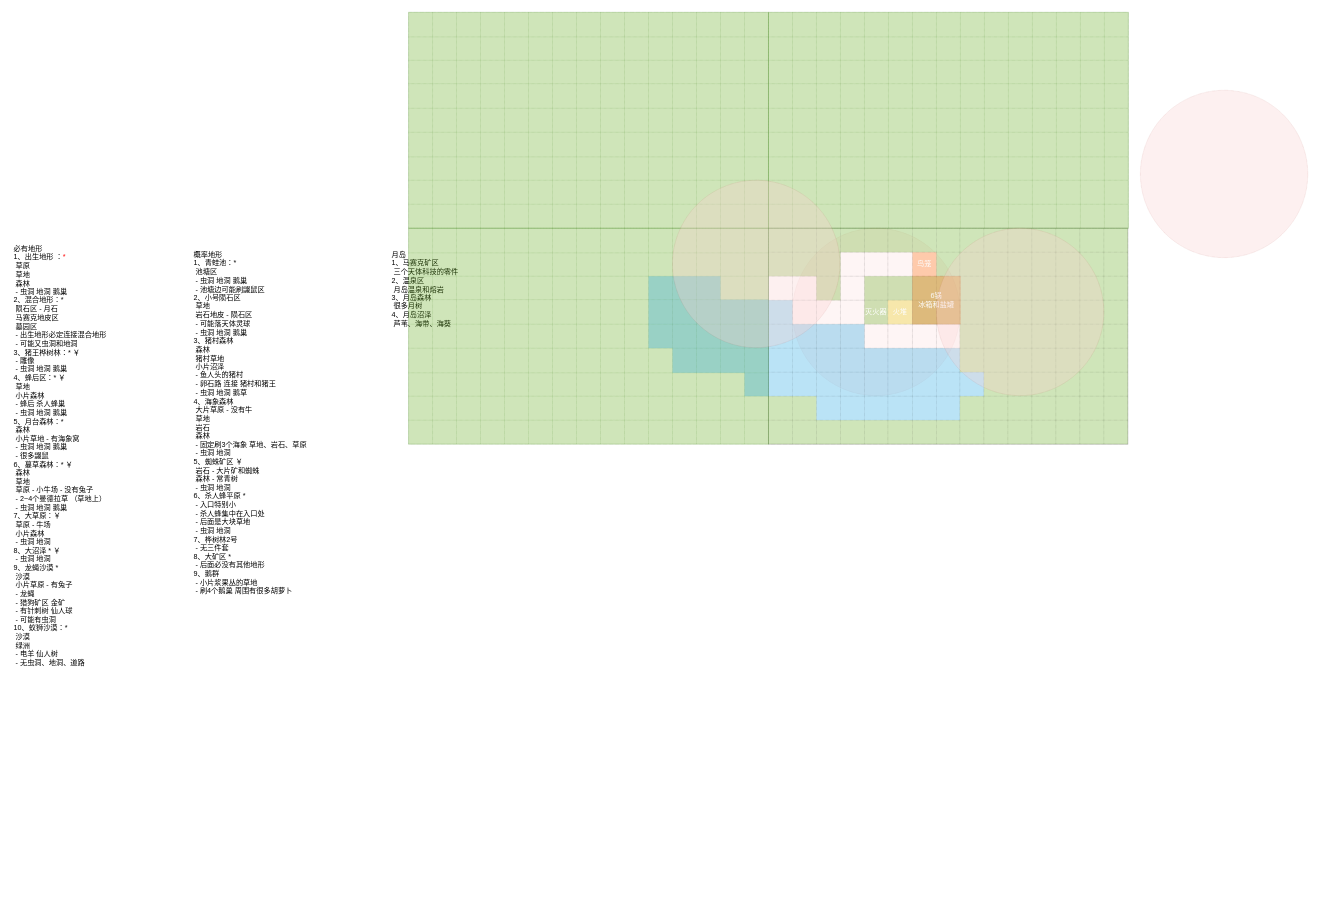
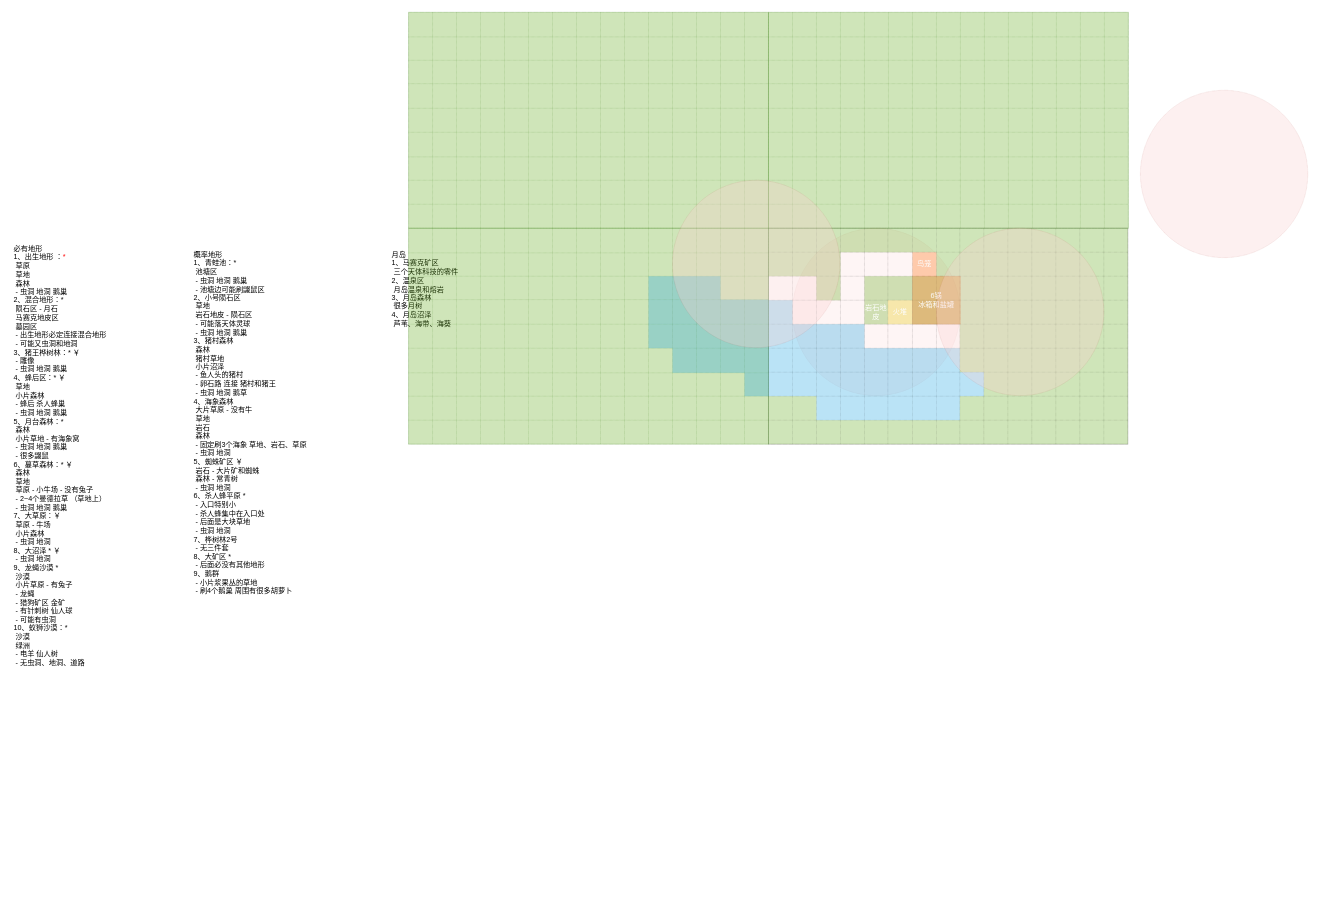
node "灭火器": label "灭火器" -> "岩石地皮"
